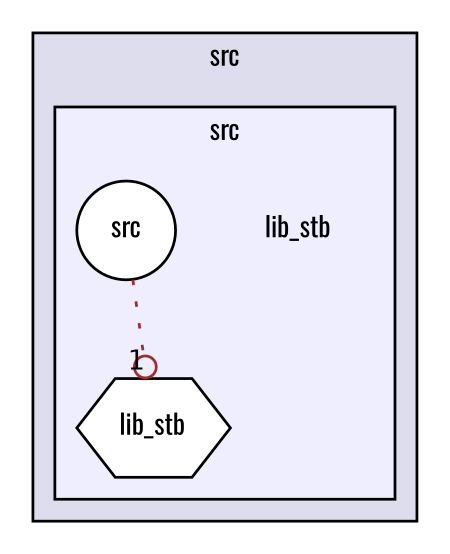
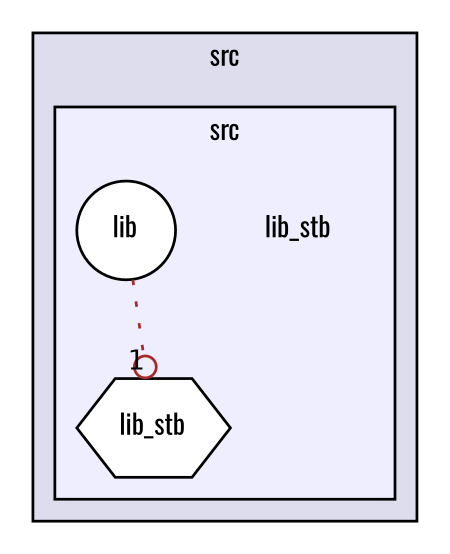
node "src": label "src" -> "lib"
